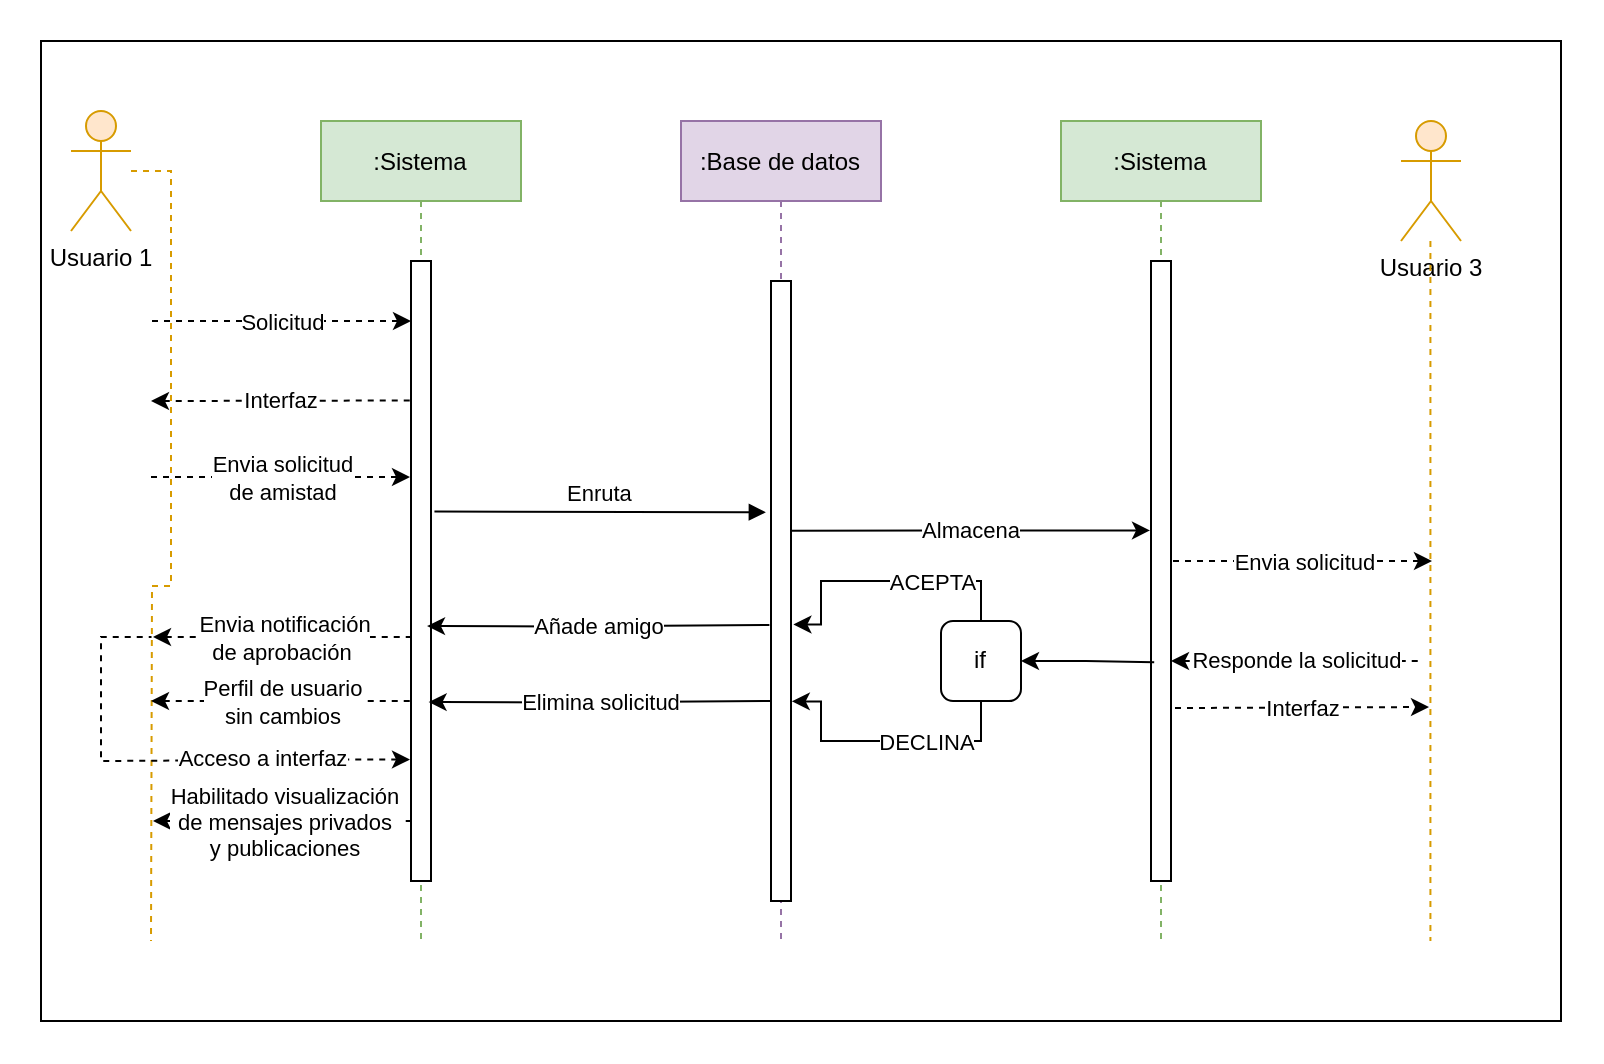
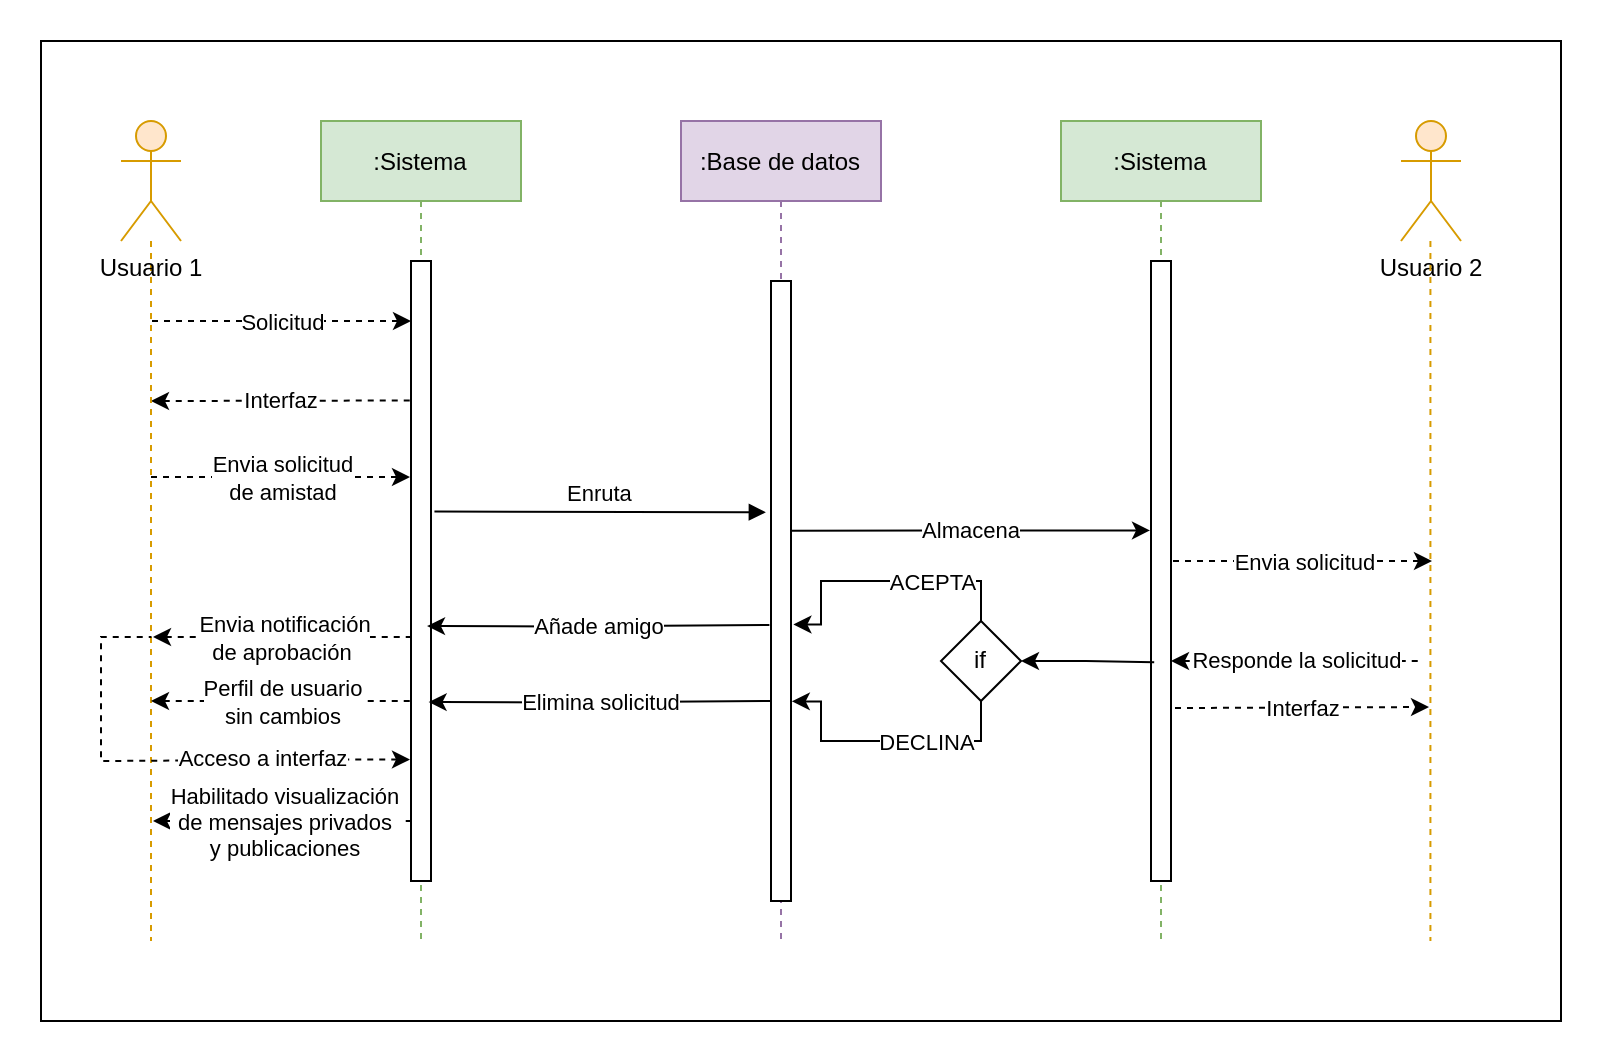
node "Usuario 1": moved (101, 171) -> (151, 181)
node "Usuario 3": label "Usuario 3" -> "Usuario 2"
node "if": shape rounded rectangle -> diamond
